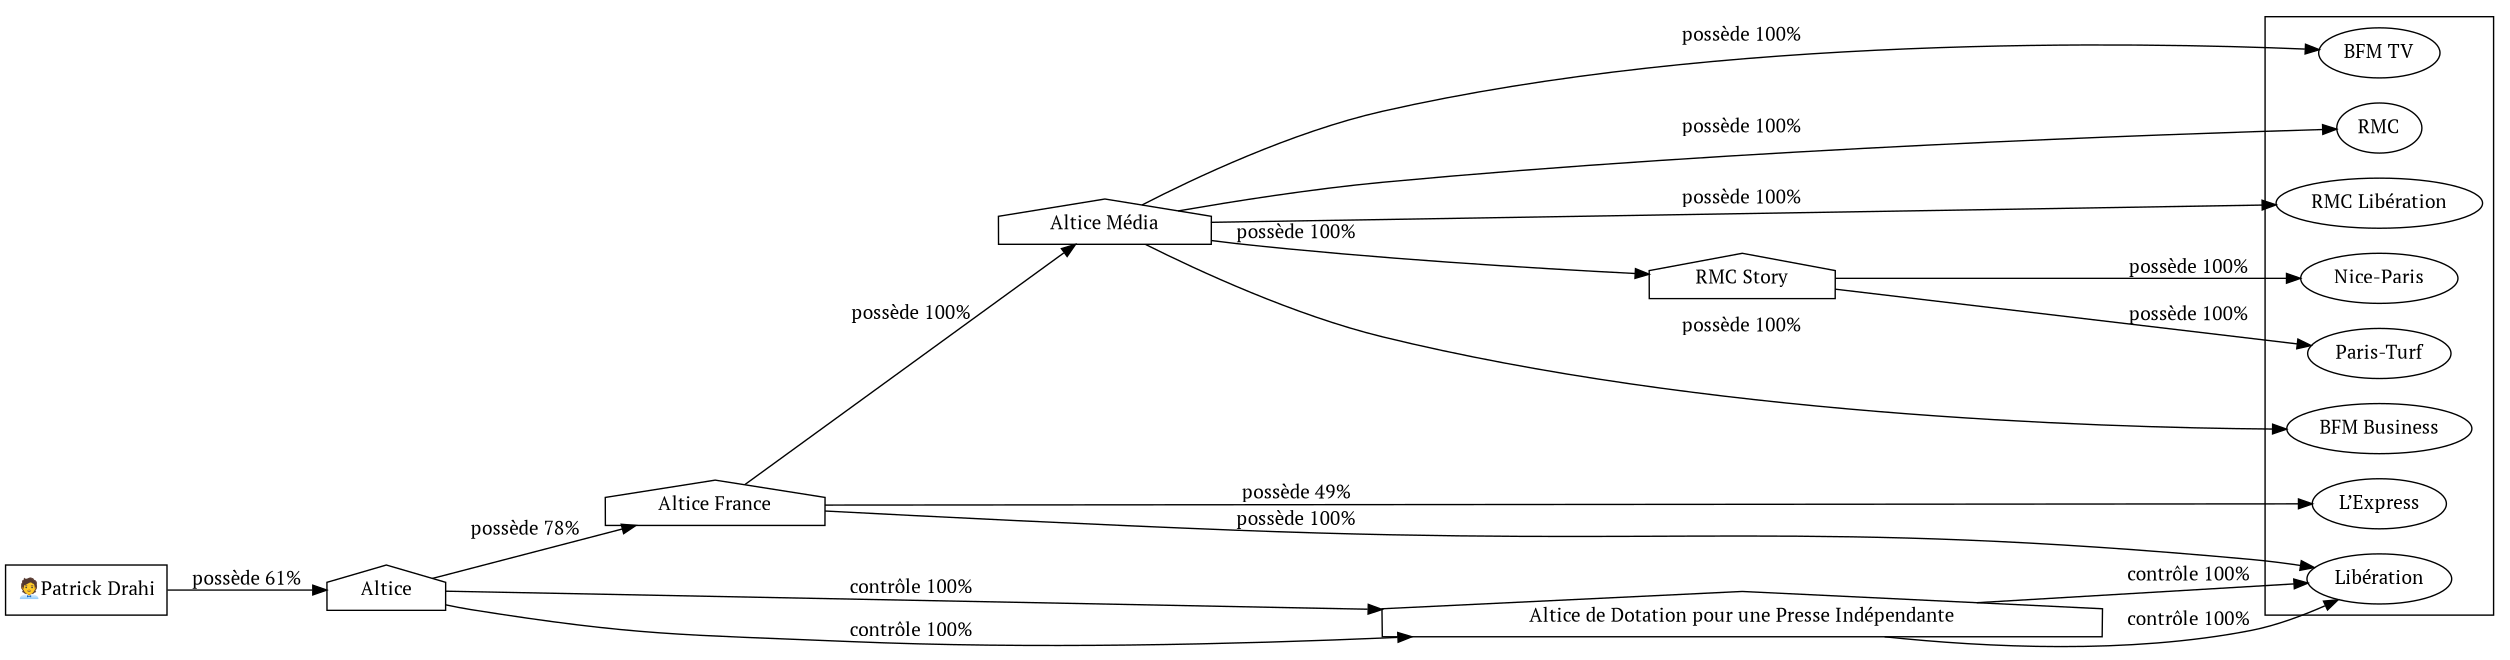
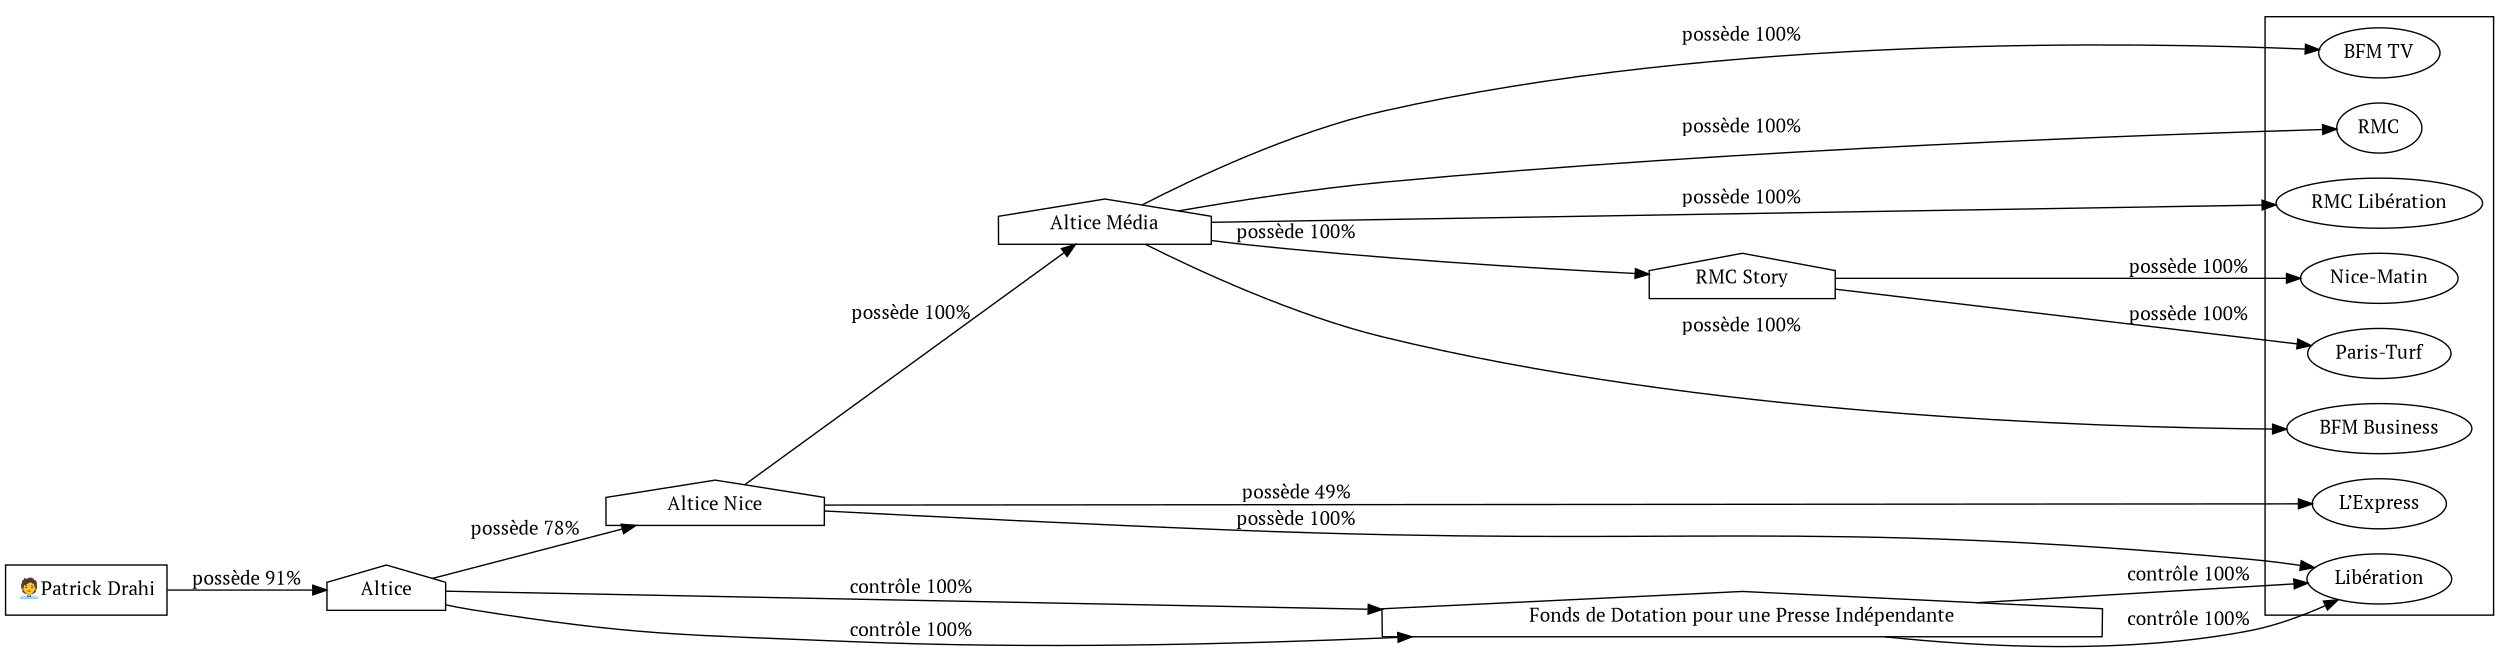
node "Nice-Paris": label "Nice-Paris" -> "Nice-Matin"
node "Altice France": label "Altice France" -> "Altice Nice"
edge "🧑‍💼Patrick Drahi" -> "Altice": label "possède 61%" -> "possède 91%"
node "Altice de Dotation pour une Presse Indépendante": label "Altice de Dotation pour une Presse Indépendante" -> "Fonds de Dotation pour une Presse Indépendante"
